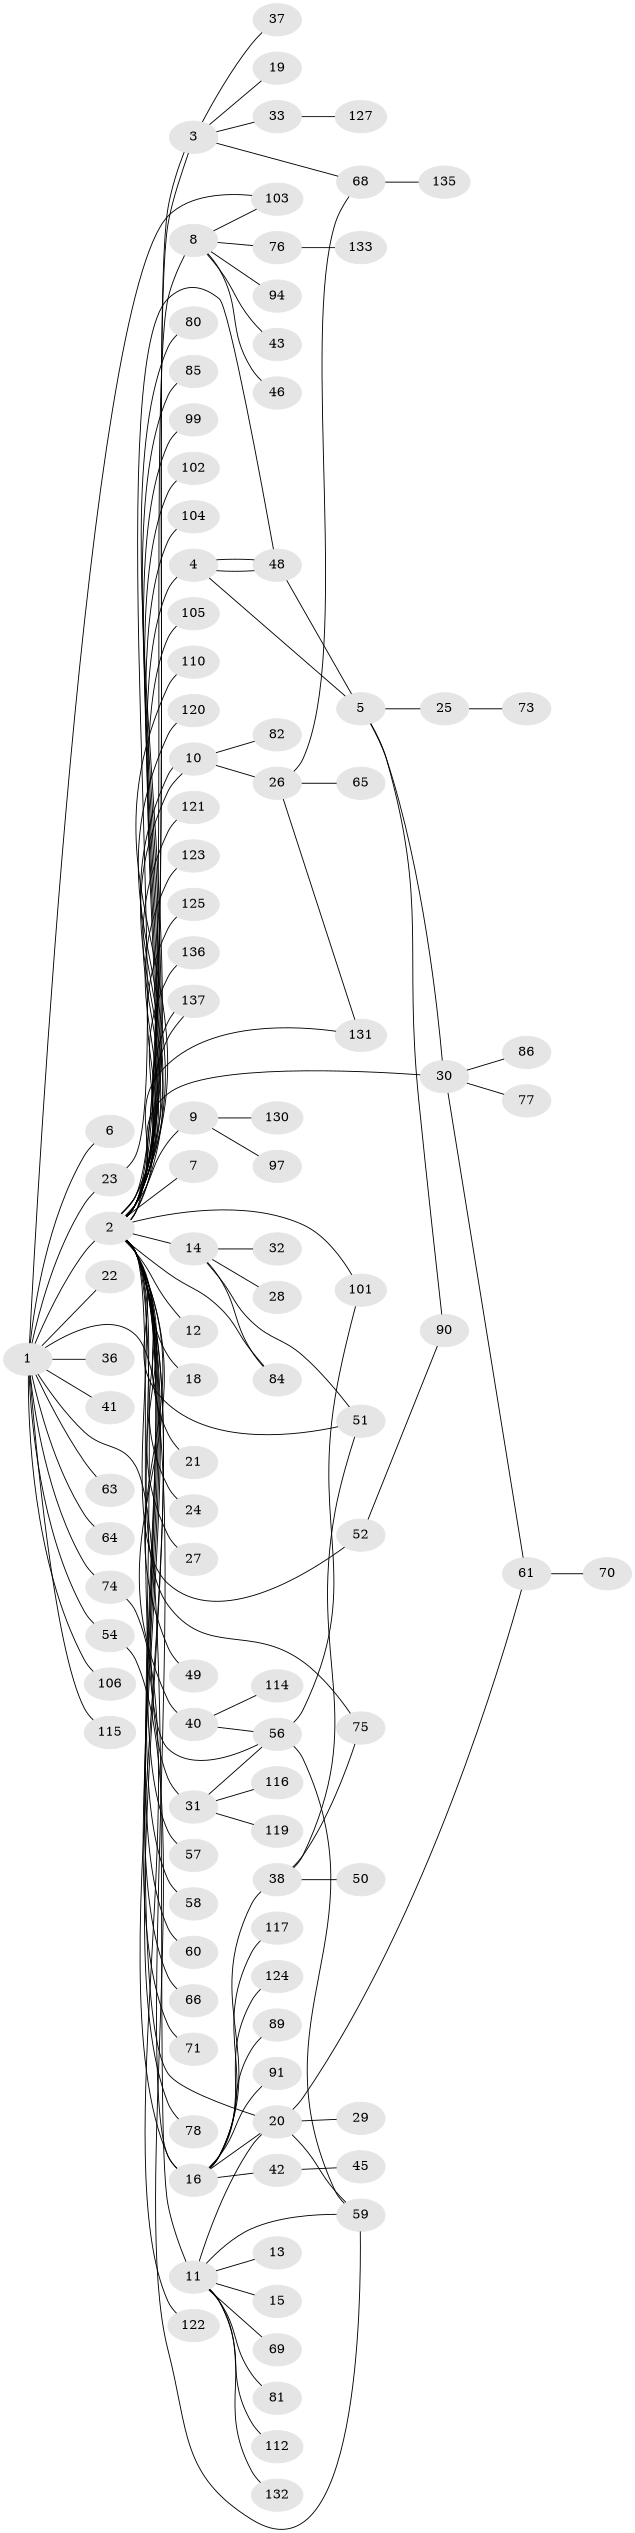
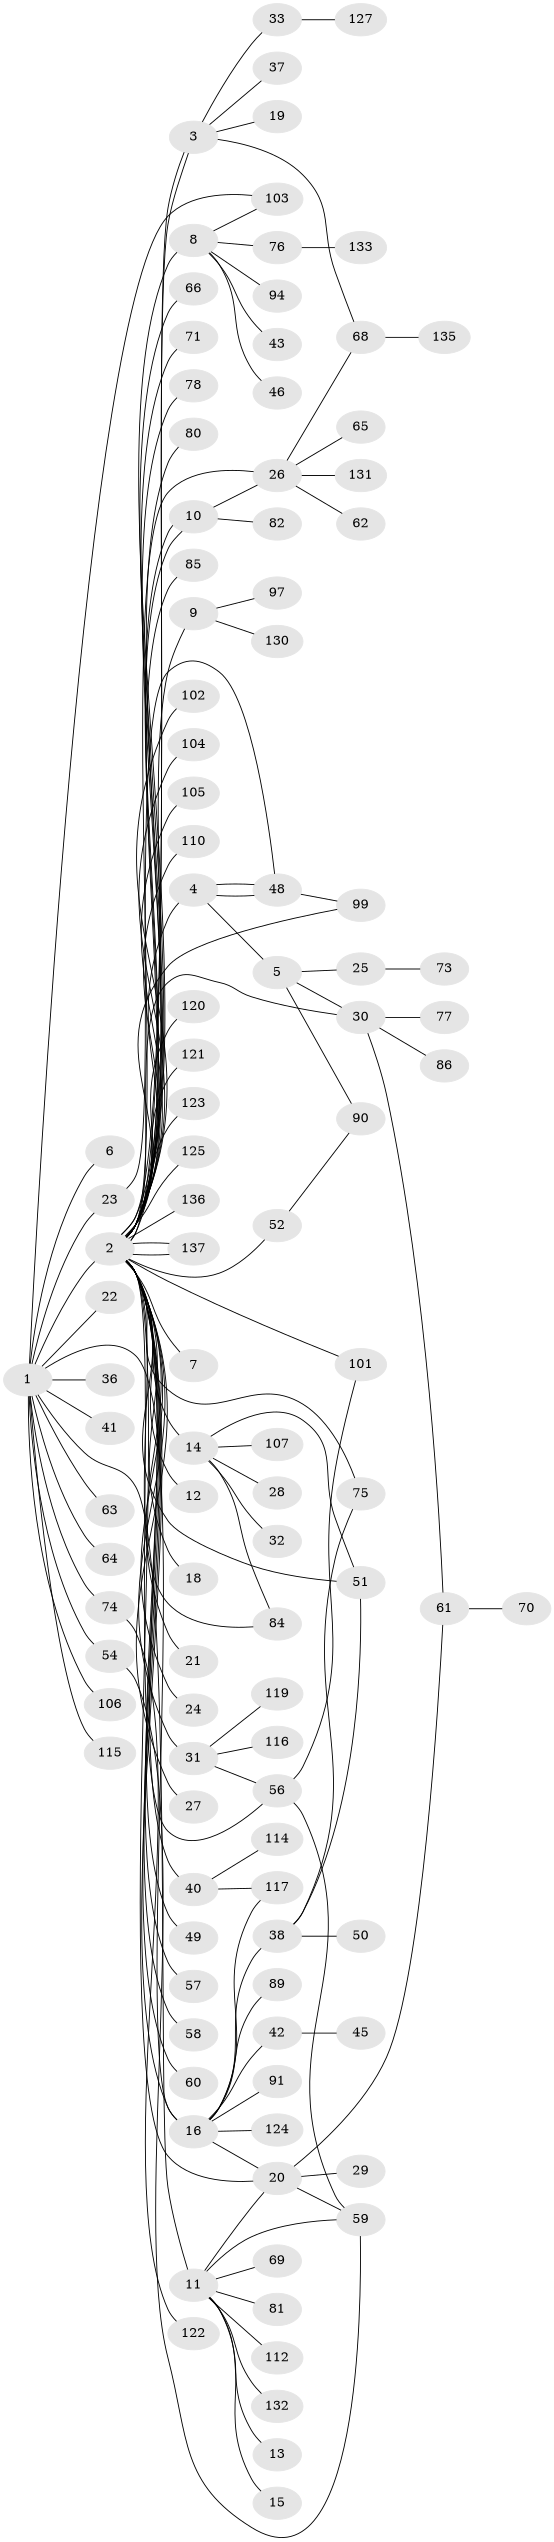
node "62": added
edge "48" -- "5": now "48" -- "99"
edge "131" -- "2": now "26" -- "2"
node "107": added
edge "40" -- "56": now "40" -- "117"
